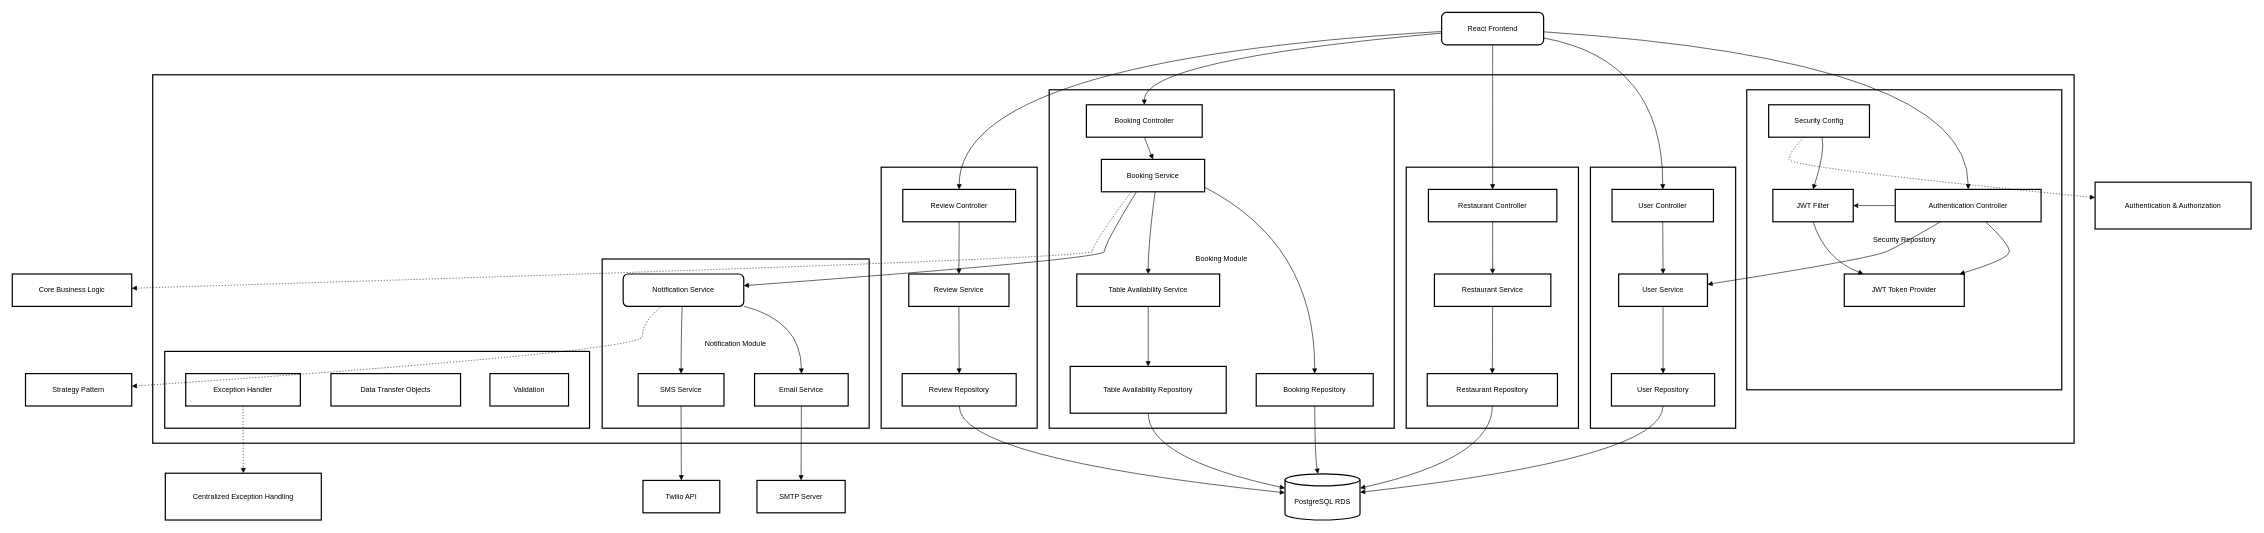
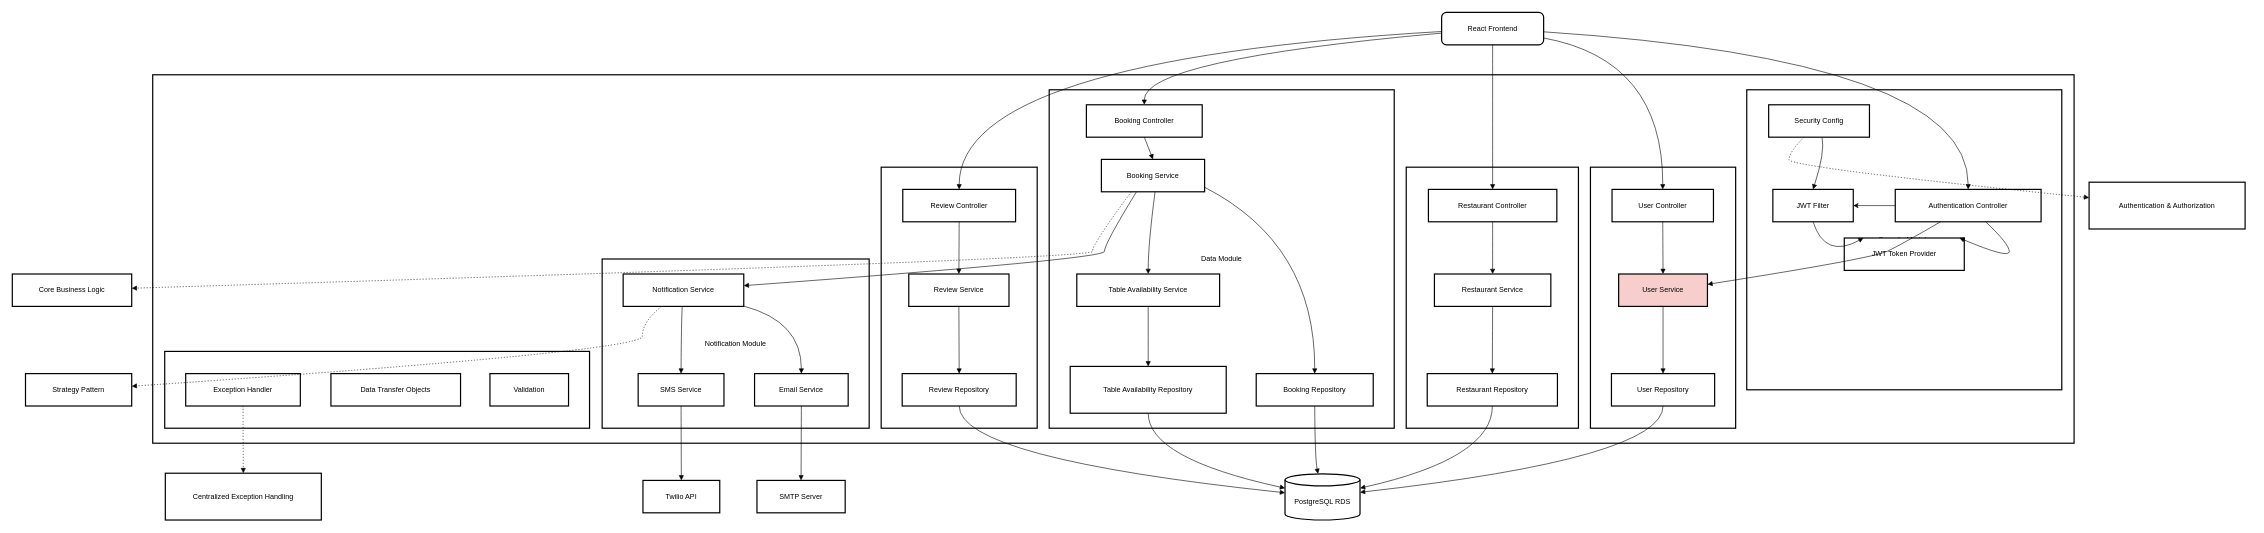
node "Authentication & Authorization": moved (2173, 206) -> (2167, 206)
node "Security Repository": label "Security Repository" -> "Security Module"
node "Booking Module": label "Booking Module" -> "Data Module"
node "Notification Service": shape rounded rectangle -> rectangle
node "User Service": fillcolor #ffffff -> #f8cecc
node "JWT Token Provider": moved (1904, 290) -> (1904, 254)
